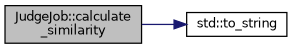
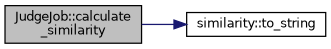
node "std::to_string": label "std::to_string" -> "similarity::to_string"
